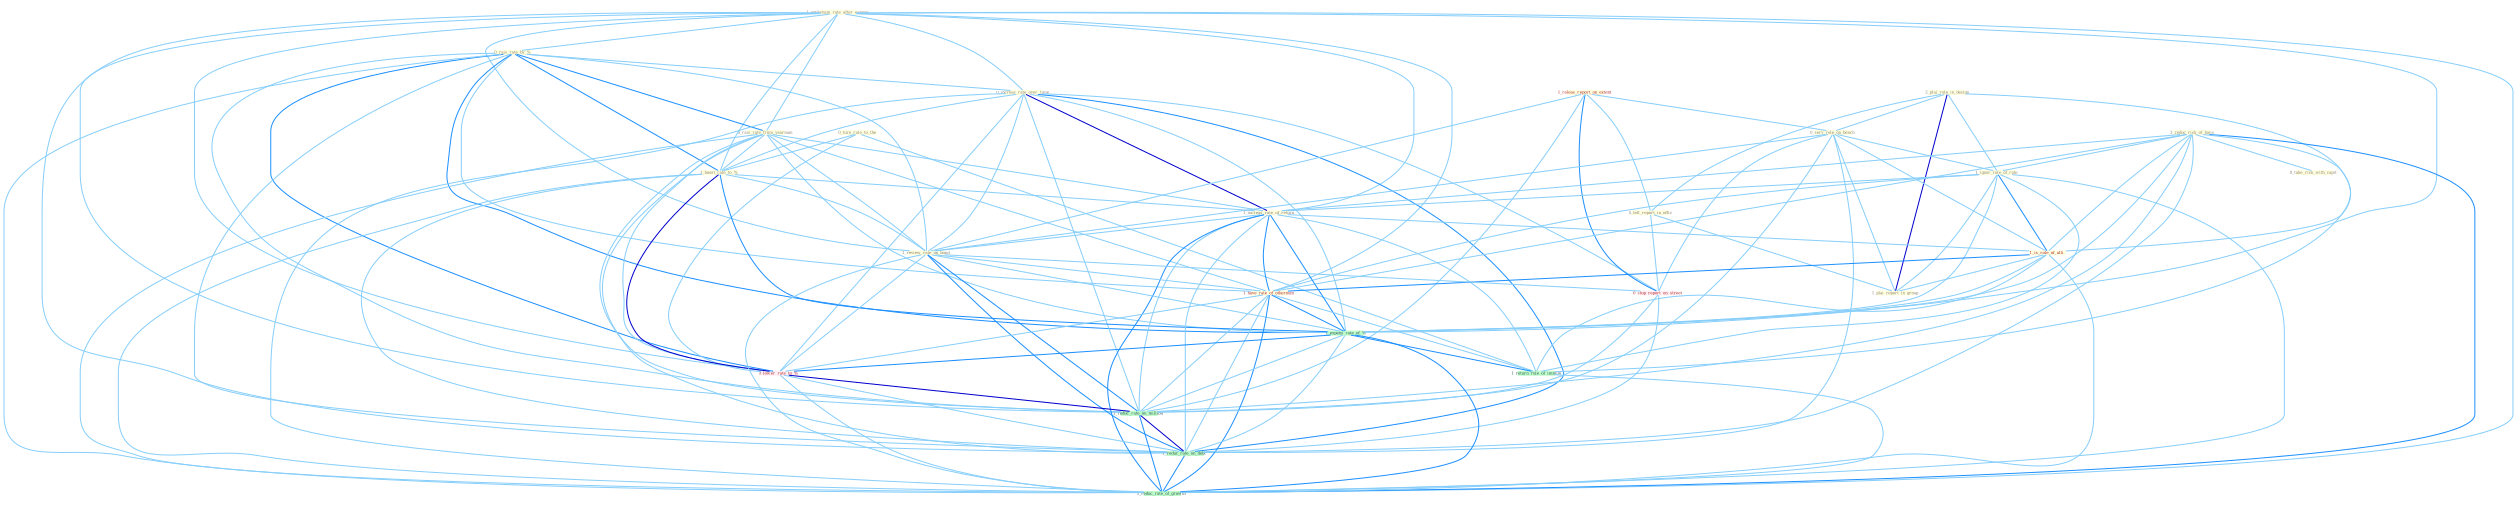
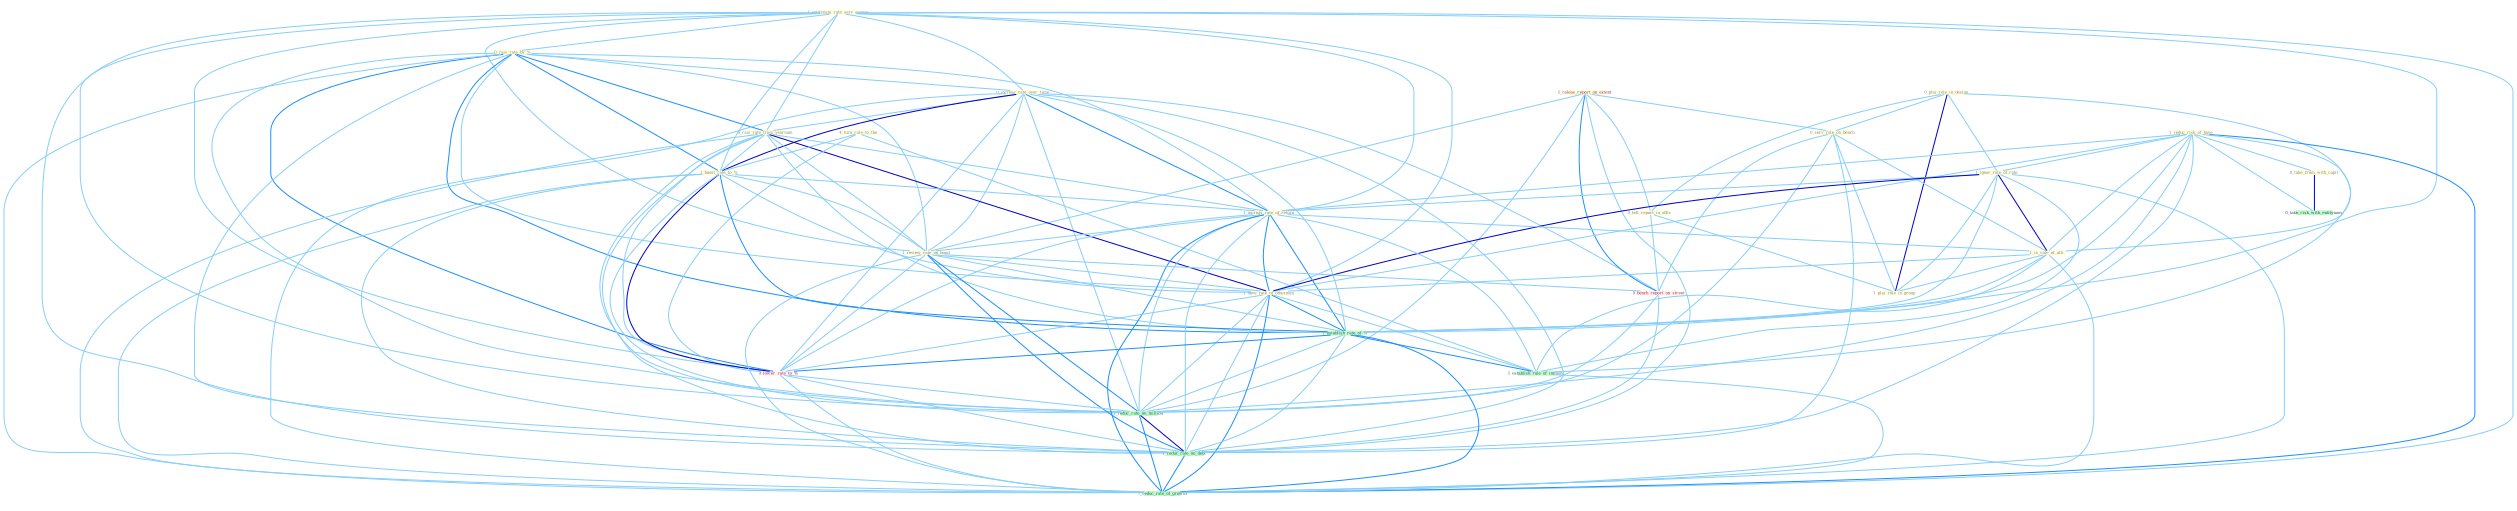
node "1_entitynam_rate_after_expens": label "1_entitynam_rate_after_expens" -> "1_entitynam_rate_serv_expens"
edge "0_rais_rate_by_%" -- "1_increas_rate_of_return": added
node "2_plai_role_in_design": label "2_plai_role_in_design" -> "0_plai_role_in_design"
edge "0_increas_rate_over_time" -- "0_rais_rate_from_yearnum": added
edge "0_increas_rate_over_time" -- "1_boost_rate_to_%": color #87cefa -> #0000cd
node "0_turn_rule_to_the": label "0_turn_rule_to_the" -> "4_turn_rule_to_the"
node "3_reduc_risk_of_have": label "3_reduc_risk_of_have" -> "1_reduc_risk_of_have"
edge "0_serv_role_on_bench" -- "1_ignor_role_of_rate": removed
edge "0_increas_rate_over_time" -- "1_increas_rate_of_return": color #0000cd -> #1e90ff
node "0_take_risk_with_capit": label "0_take_risk_with_capit" -> "0_take_from_with_capit"
edge "0_serv_role_on_bench" -- "1_review_rate_on_bond": removed
edge "1_ignor_role_of_rate" -- "1_have_rate_of_othernum": color #87cefa -> #0000cd
node "4_tell_report_in_offic": label "4_tell_report_in_offic" -> "0_tell_report_in_offic"
edge "1_ignor_role_of_rate" -- "1_is_role_of_alli": color #1e90ff -> #0000cd
node "0_take_risk_with_entitynam": added
edge "0_rais_rate_from_yearnum" -- "1_have_rate_of_othernum": color #87cefa -> #0000cd
edge "1_boost_rate_to_%" -- "1_have_rate_of_othernum": added
edge "1_increas_rate_of_return" -- "0_lower_rate_to_%": added
node "1_is_role_of_alli": fontcolor #b22222 -> #8b7d6b
edge "0_increas_rate_over_time" -- "1_reduc_rate_on_debt": color #1e90ff -> #87cefa
edge "1_is_role_of_alli" -- "1_have_rate_of_othernum": color #1e90ff -> #87cefa
node "1_have_rate_of_othernum": fontcolor #b22222 -> #8b7d6b
node "0_stop_report_on_street": label "0_stop_report_on_street" -> "0_bench_report_on_street"
node "1_plai_report_in_group": label "1_plai_report_in_group" -> "1_plai_role_in_group"
node "1_expens_rate_of_%": label "1_expens_rate_of_%" -> "1_establish_rate_of_%"
node "1_return_rule_of_immun": label "1_return_rule_of_immun" -> "1_establish_rule_of_immun"
edge "1_boost_rate_to_%" -- "1_reduc_rate_on_million": added
edge "0_lower_rate_to_%" -- "1_reduc_rate_on_million": color #0000cd -> #87cefa
edge "1_releas_report_on_extent" -- "1_reduc_rate_on_debt": added
node "1_reduc_rate_of_growth": label "1_reduc_rate_of_growth" -> "7_reduc_rate_of_growth"
